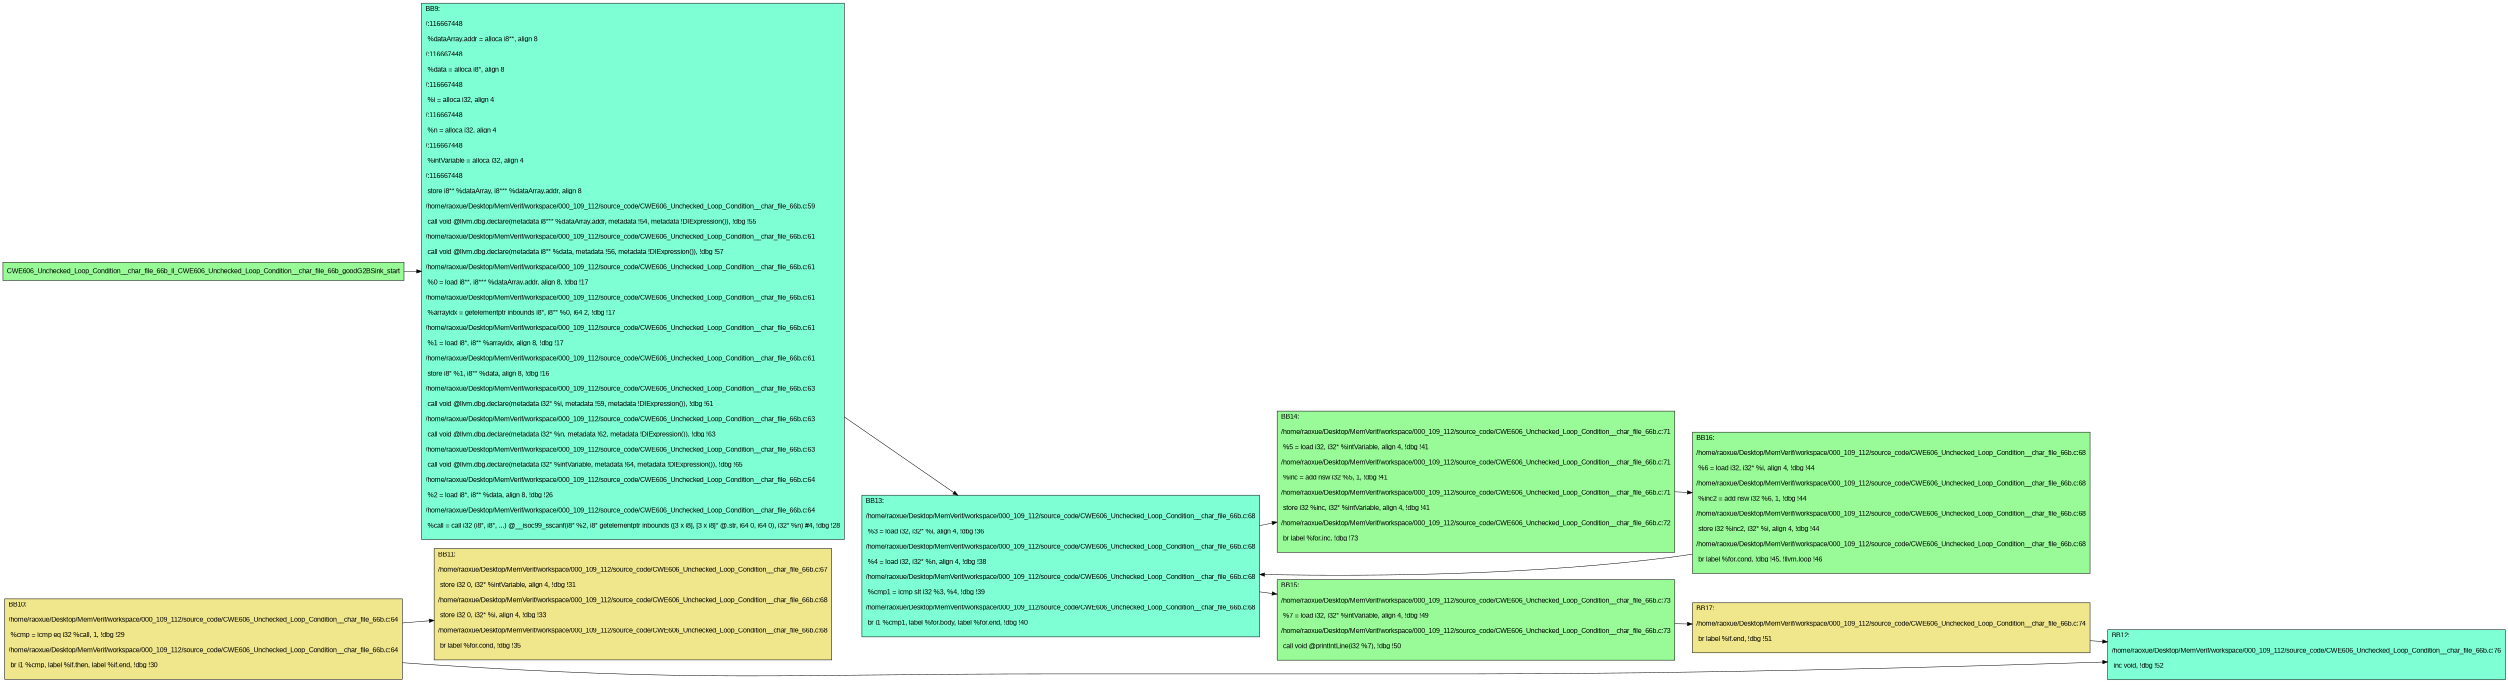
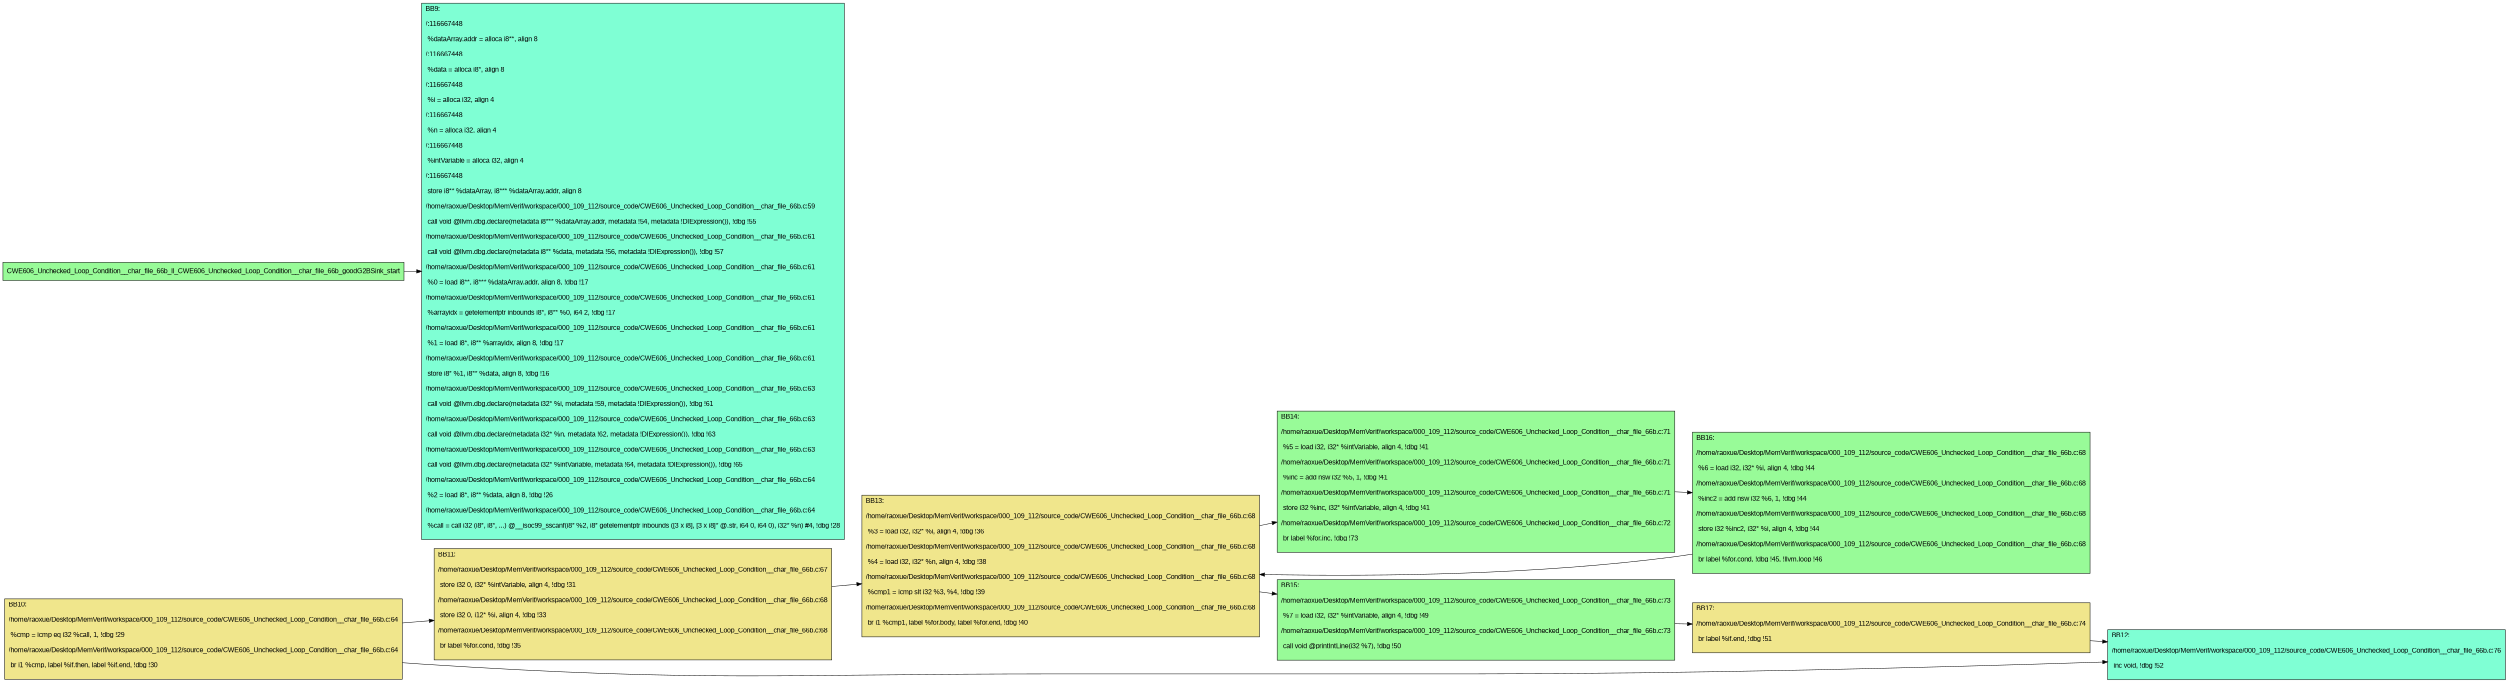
edge "BB9:" -> "BB13:": now "BB11:" -> "BB13:"
node "BB13:": fillcolor aquamarine -> khaki
node "BB11:": text "store i32 0, i32* %i, align 4, !dbg !33" -> "store i32 0, i12* %i, align 4, !dbg !33"
